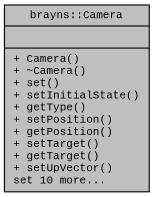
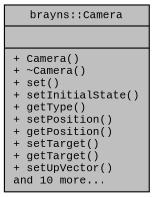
node "brayns::Camera": text "set 10 more..." -> "and 10 more..."
